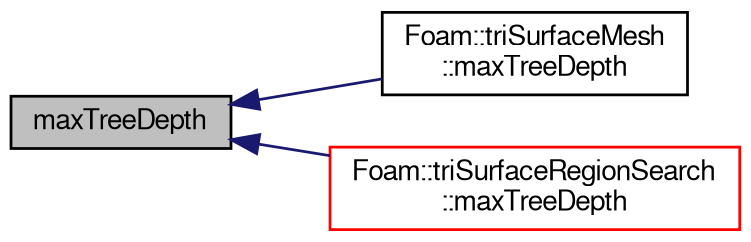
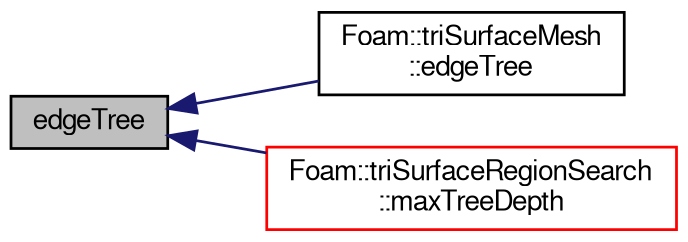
node "Foam::triSurfaceMesh ::maxTreeDepth": label "Foam::triSurfaceMesh ::maxTreeDepth" -> "Foam::triSurfaceMesh ::edgeTree"
node "maxTreeDepth": label "maxTreeDepth" -> "edgeTree"
